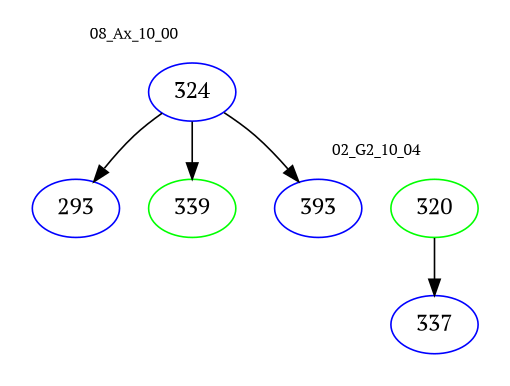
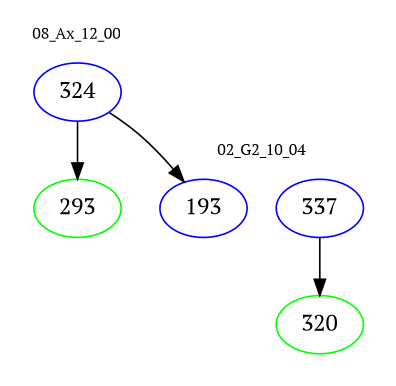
cluster "08_Ax_10_00": label "08_Ax_10_00" -> "08_Ax_12_00"
node "293": color blue -> green
node "339": removed
node "393": label "393" -> "193"
edge "320" -> "337": reversed
